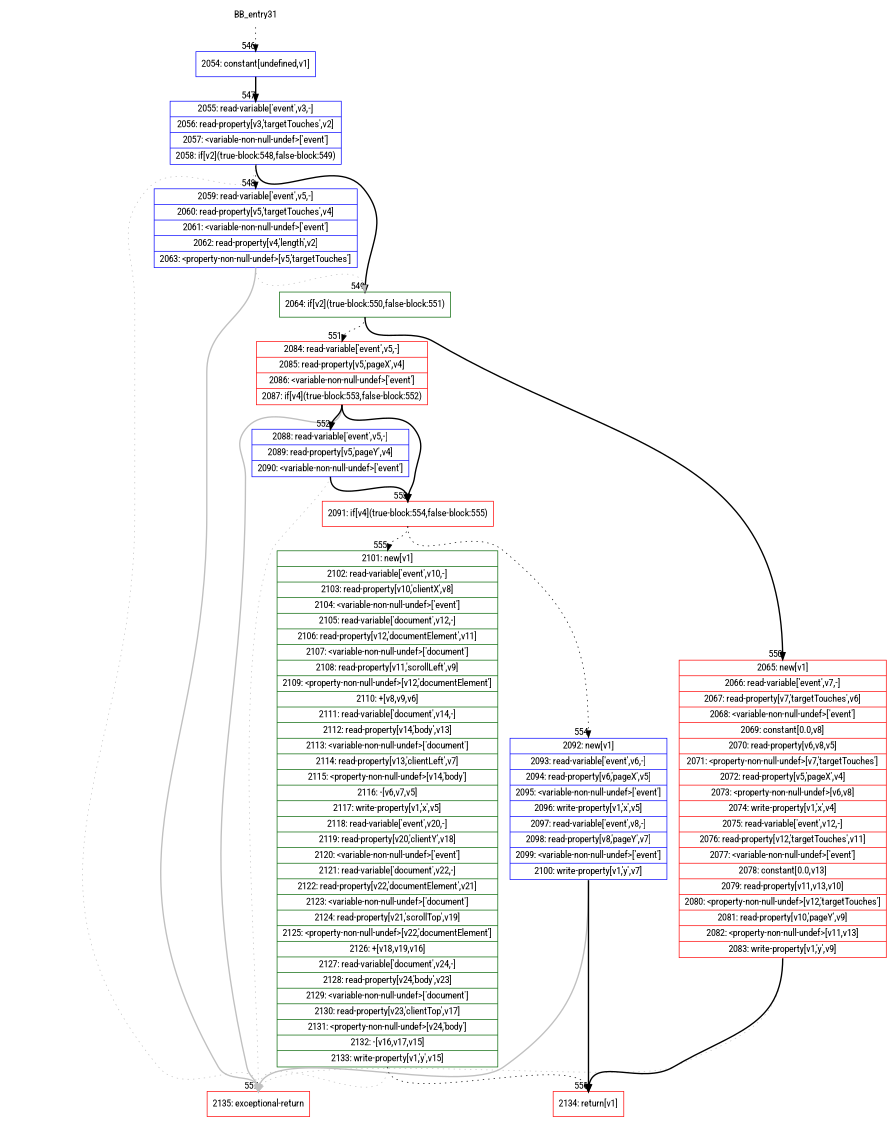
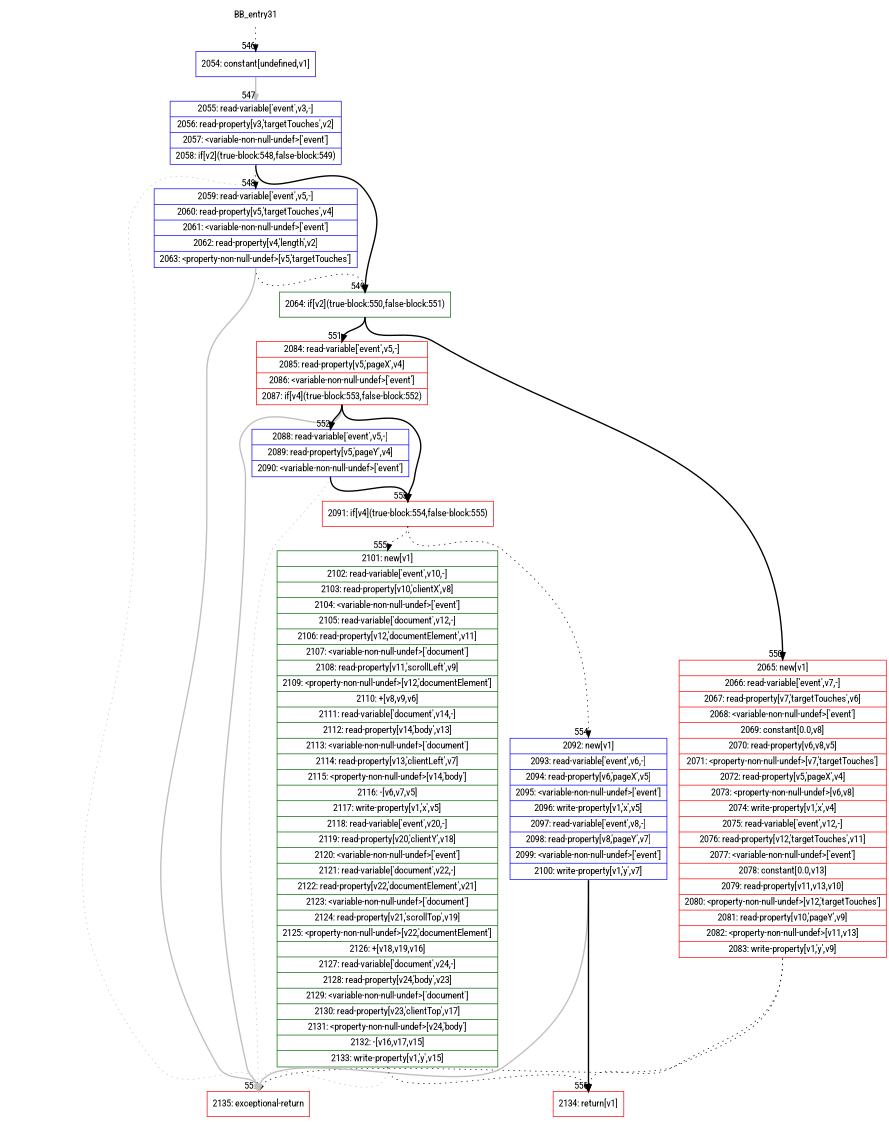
edge "2054: constant[undefined,v1]" -> "2055: read-variable['event',v3,-]": color black -> gray
edge "2059: read-variable['event',v5,-]" -> "2064: if[v2](true-block:550,false-block:551)": color gray -> black
edge "2064: if[v2](true-block:550,false-block:551)" -> "2084: read-variable['event',v5,-]": style dotted -> bold
edge "2065: new[v1]" -> "2134: return[v1]": style bold -> dotted
edge "2065: new[v1]" -> "2135: exceptional-return": color gray -> black
